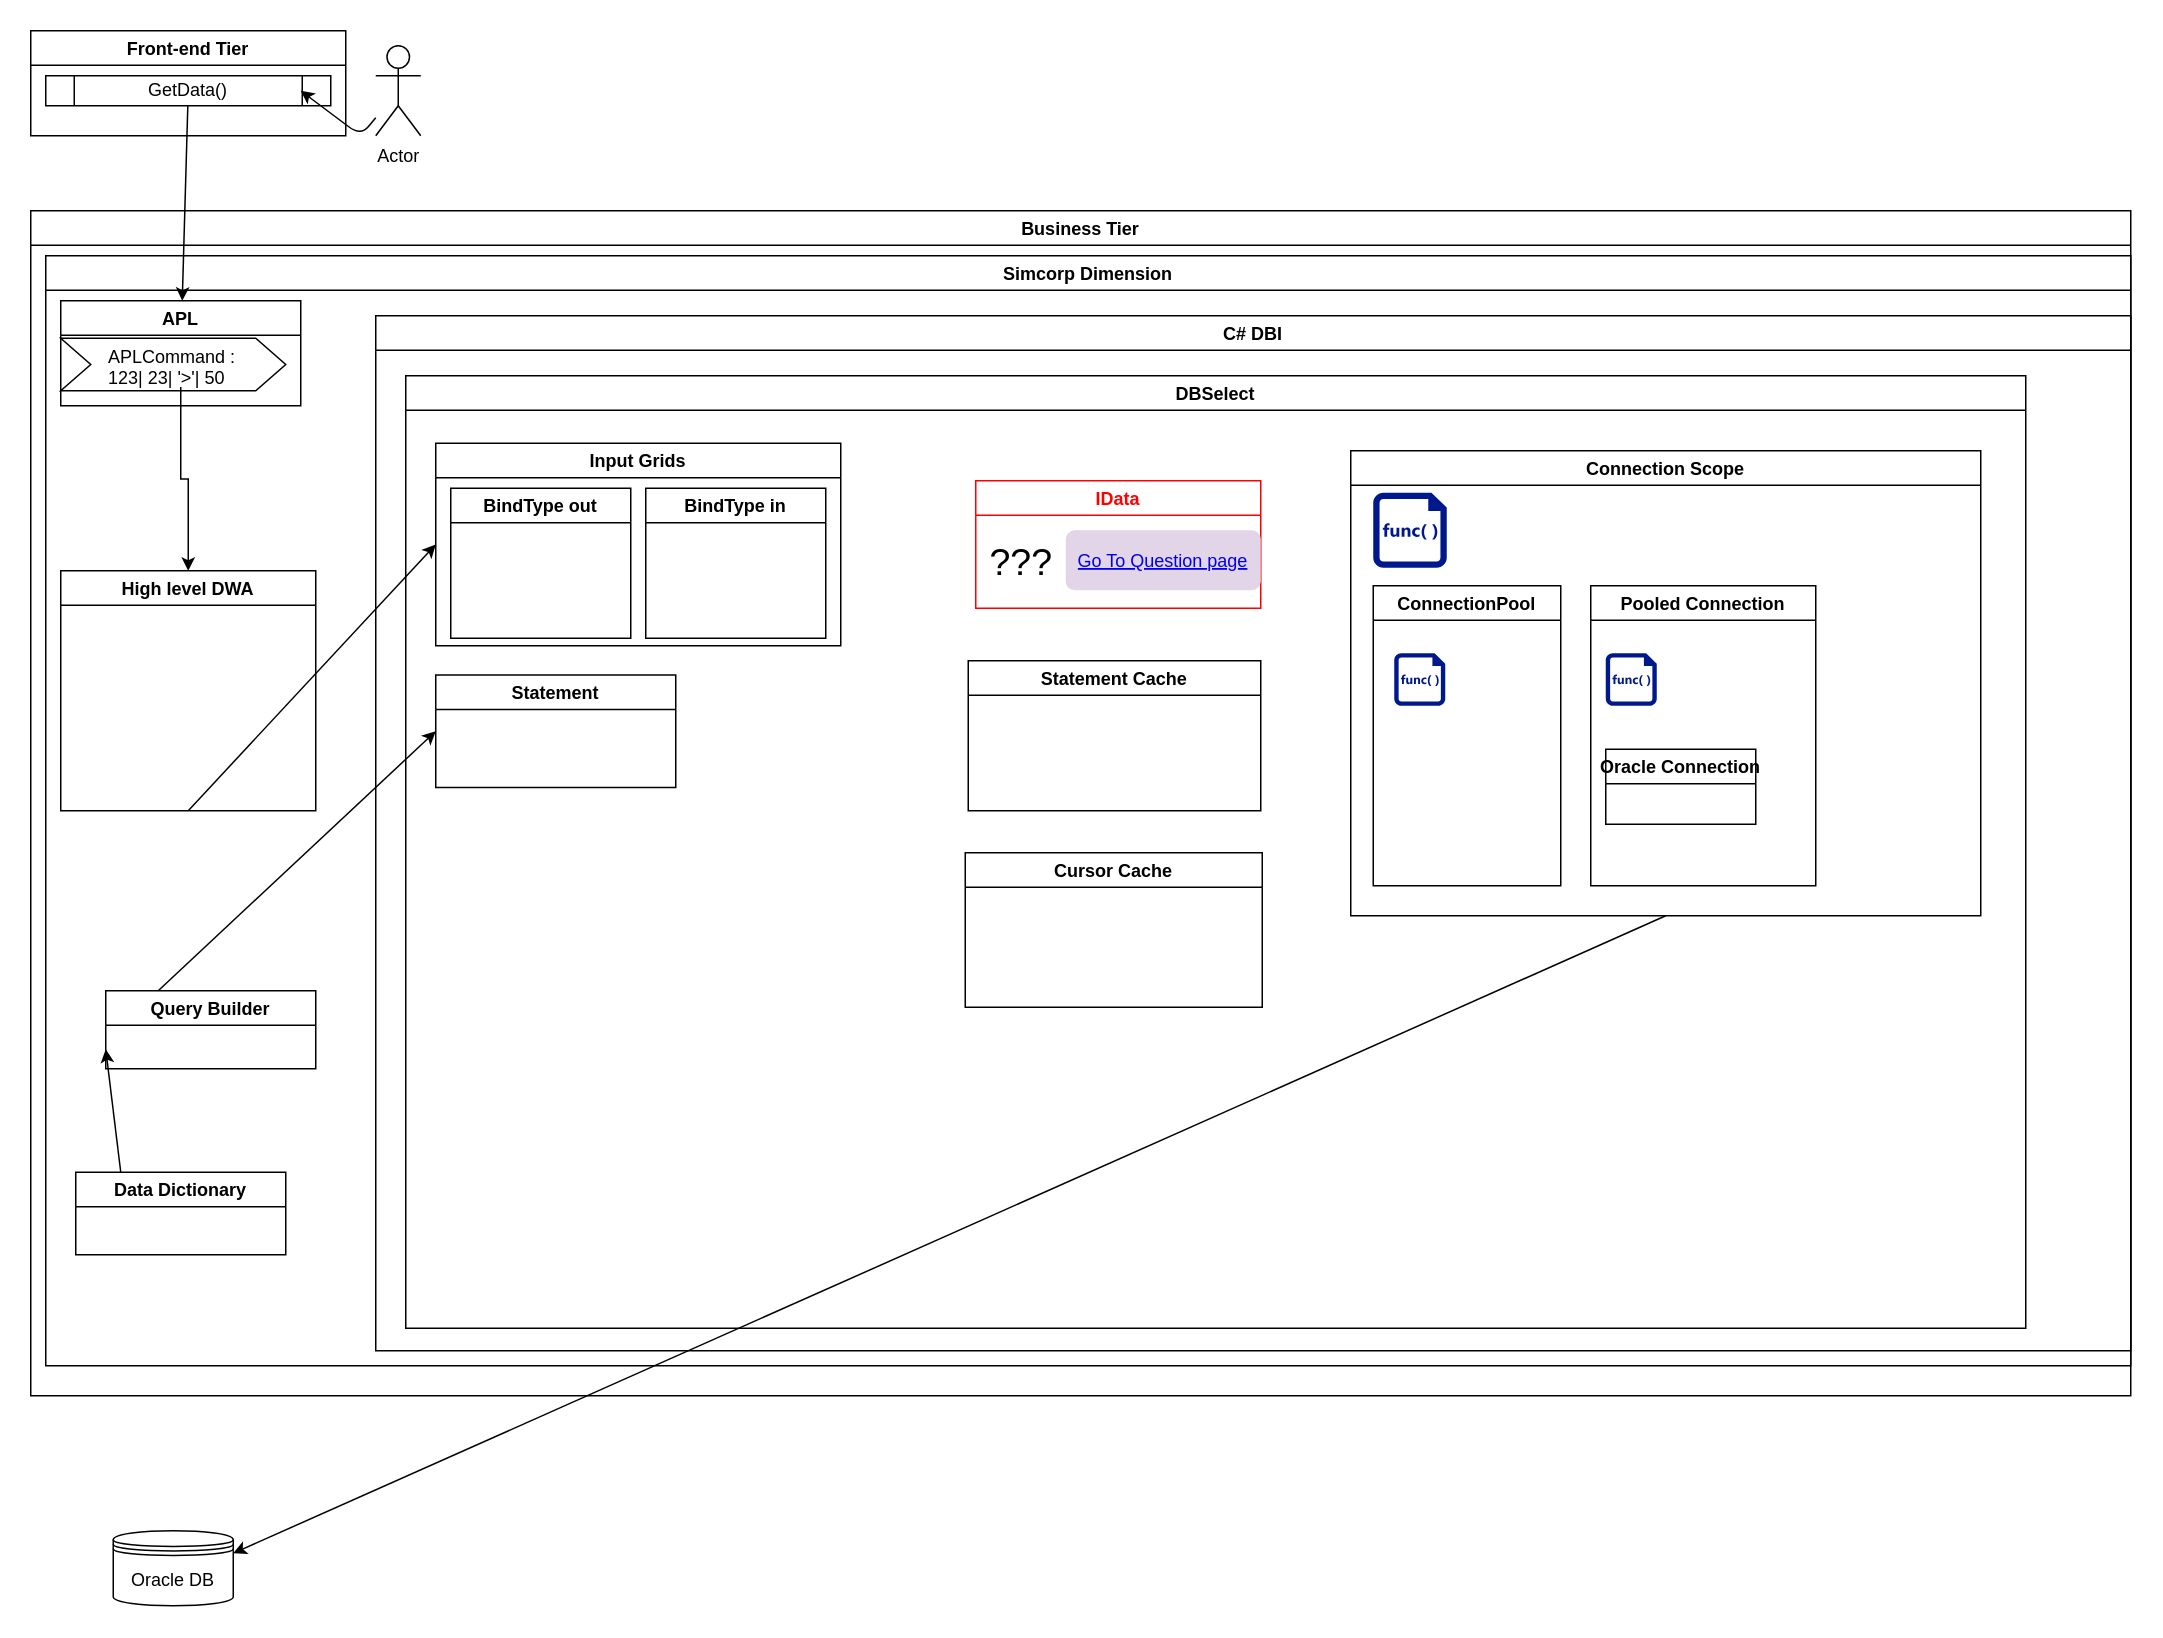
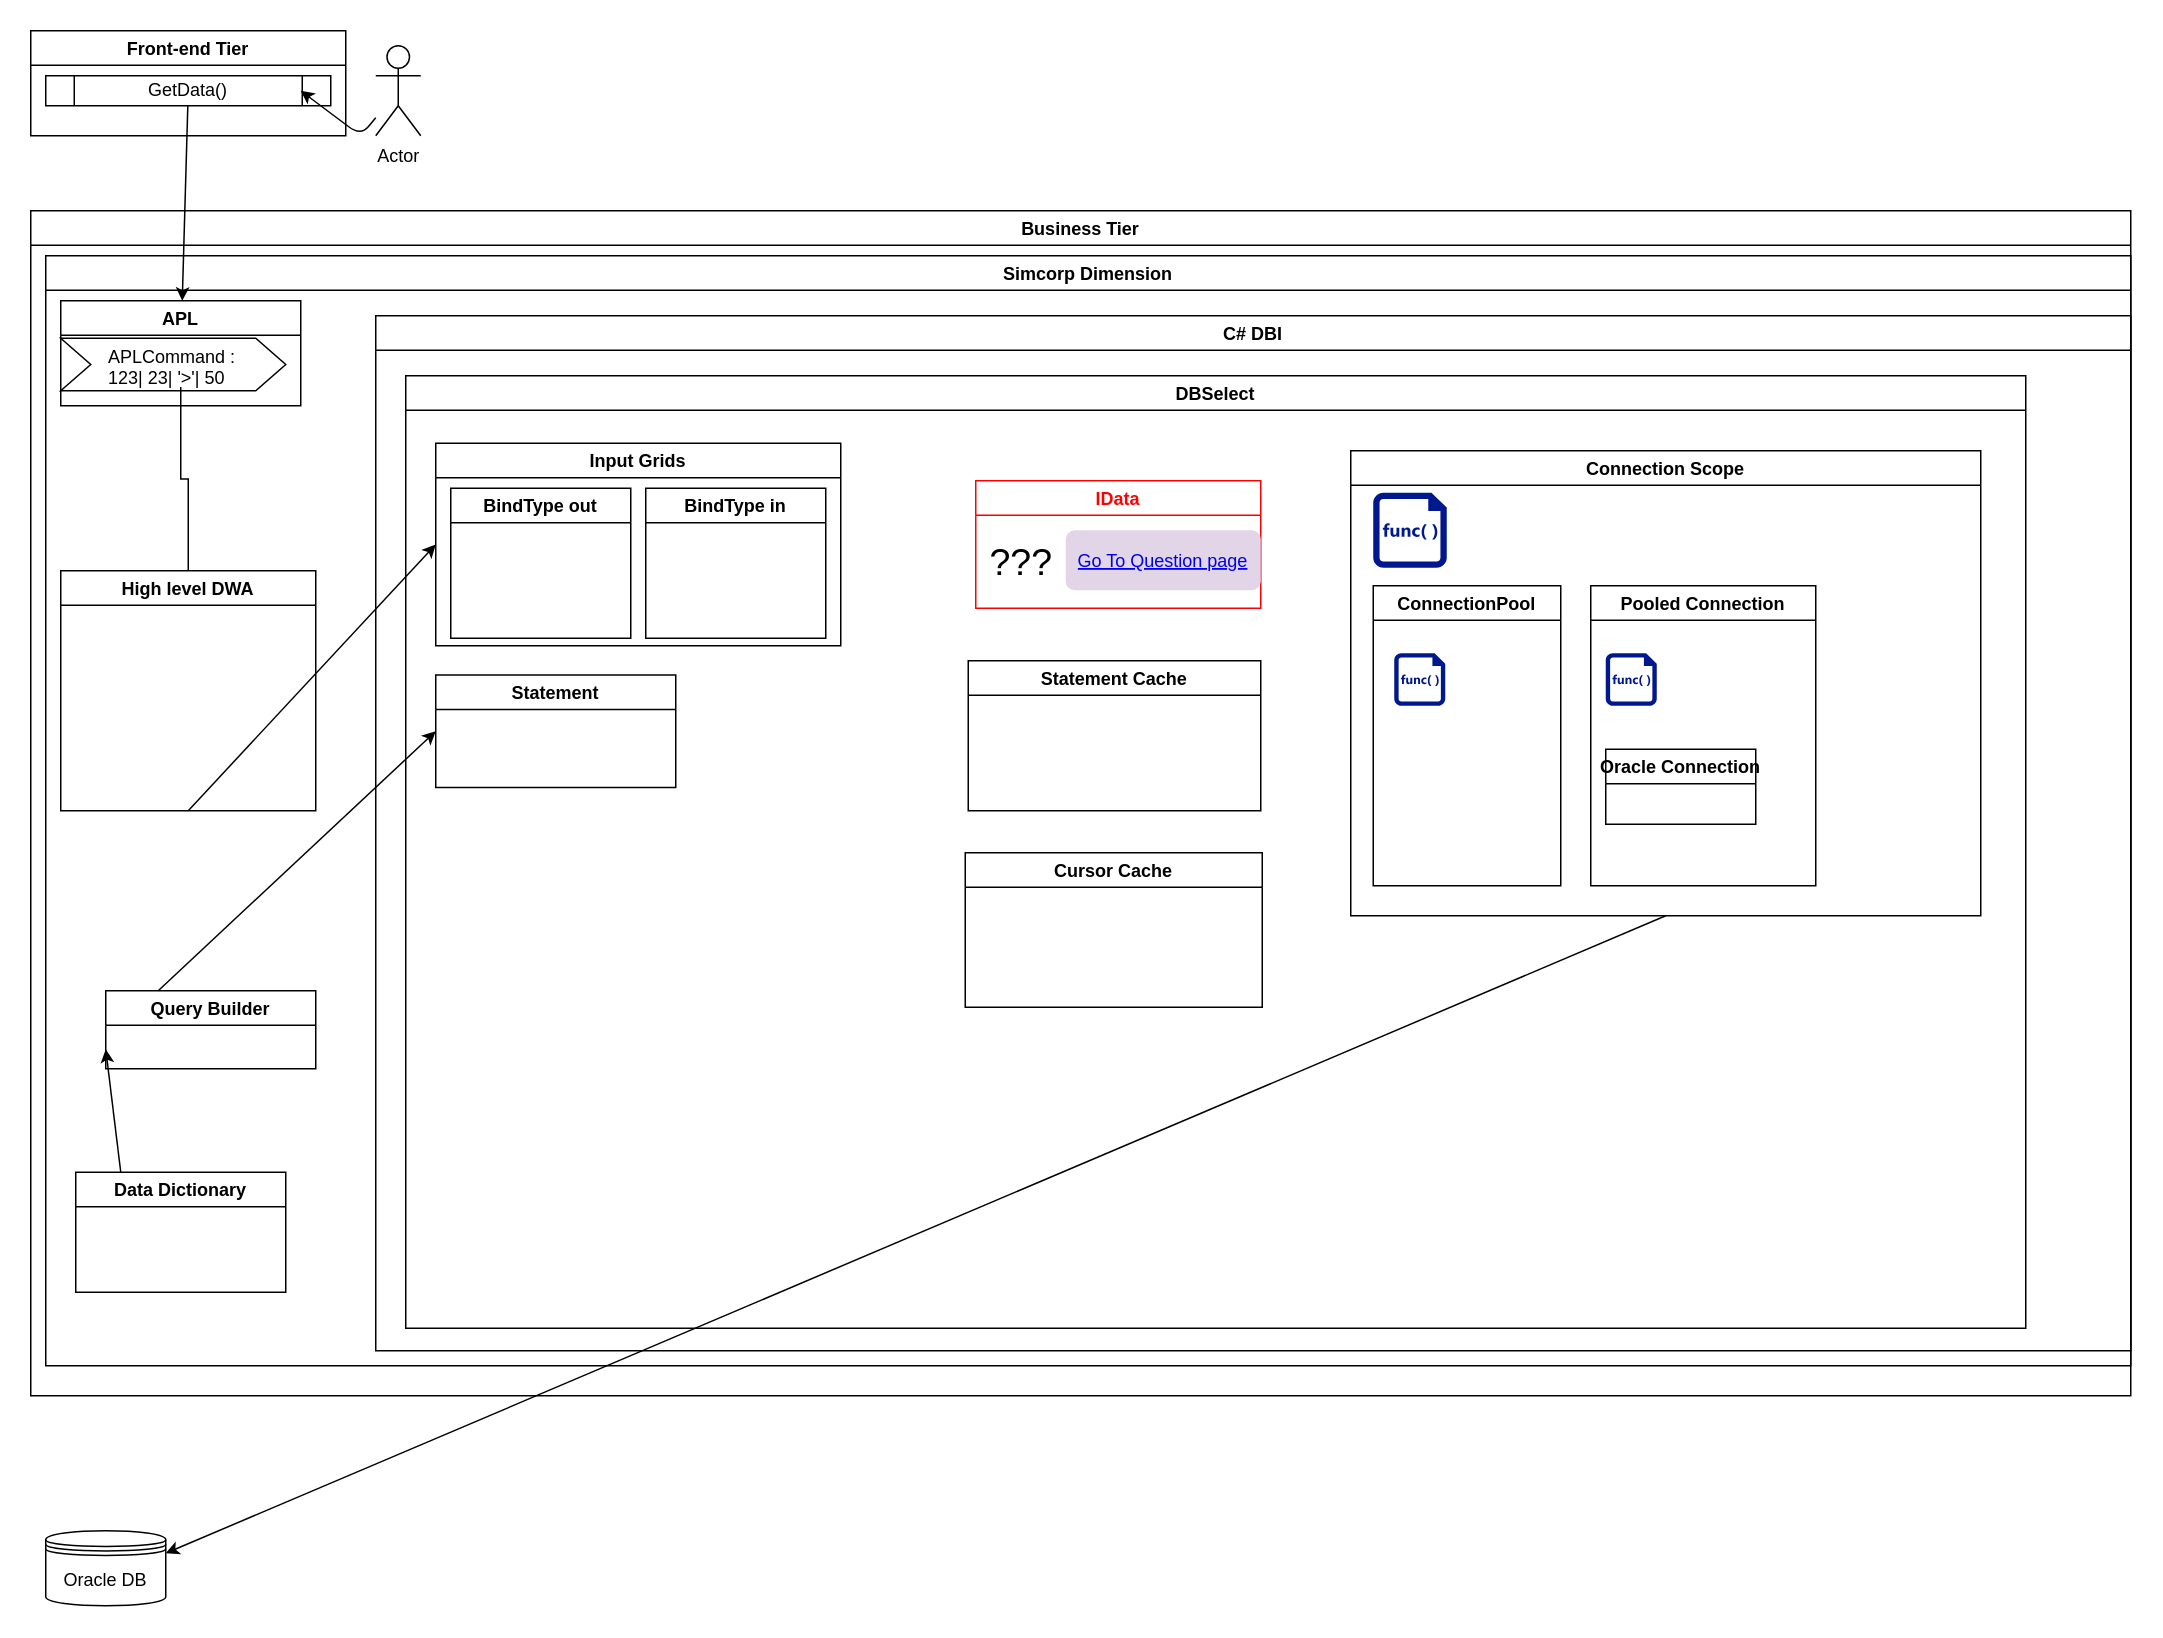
edge "APLCommand : 123| 23| '>'| 50" -> "High level DWA": arrowhead classic -> none
node "Data Dictionary": size 210x83 -> 210x120
node "Oracle DB": moved (173, 1568) -> (106, 1568)
